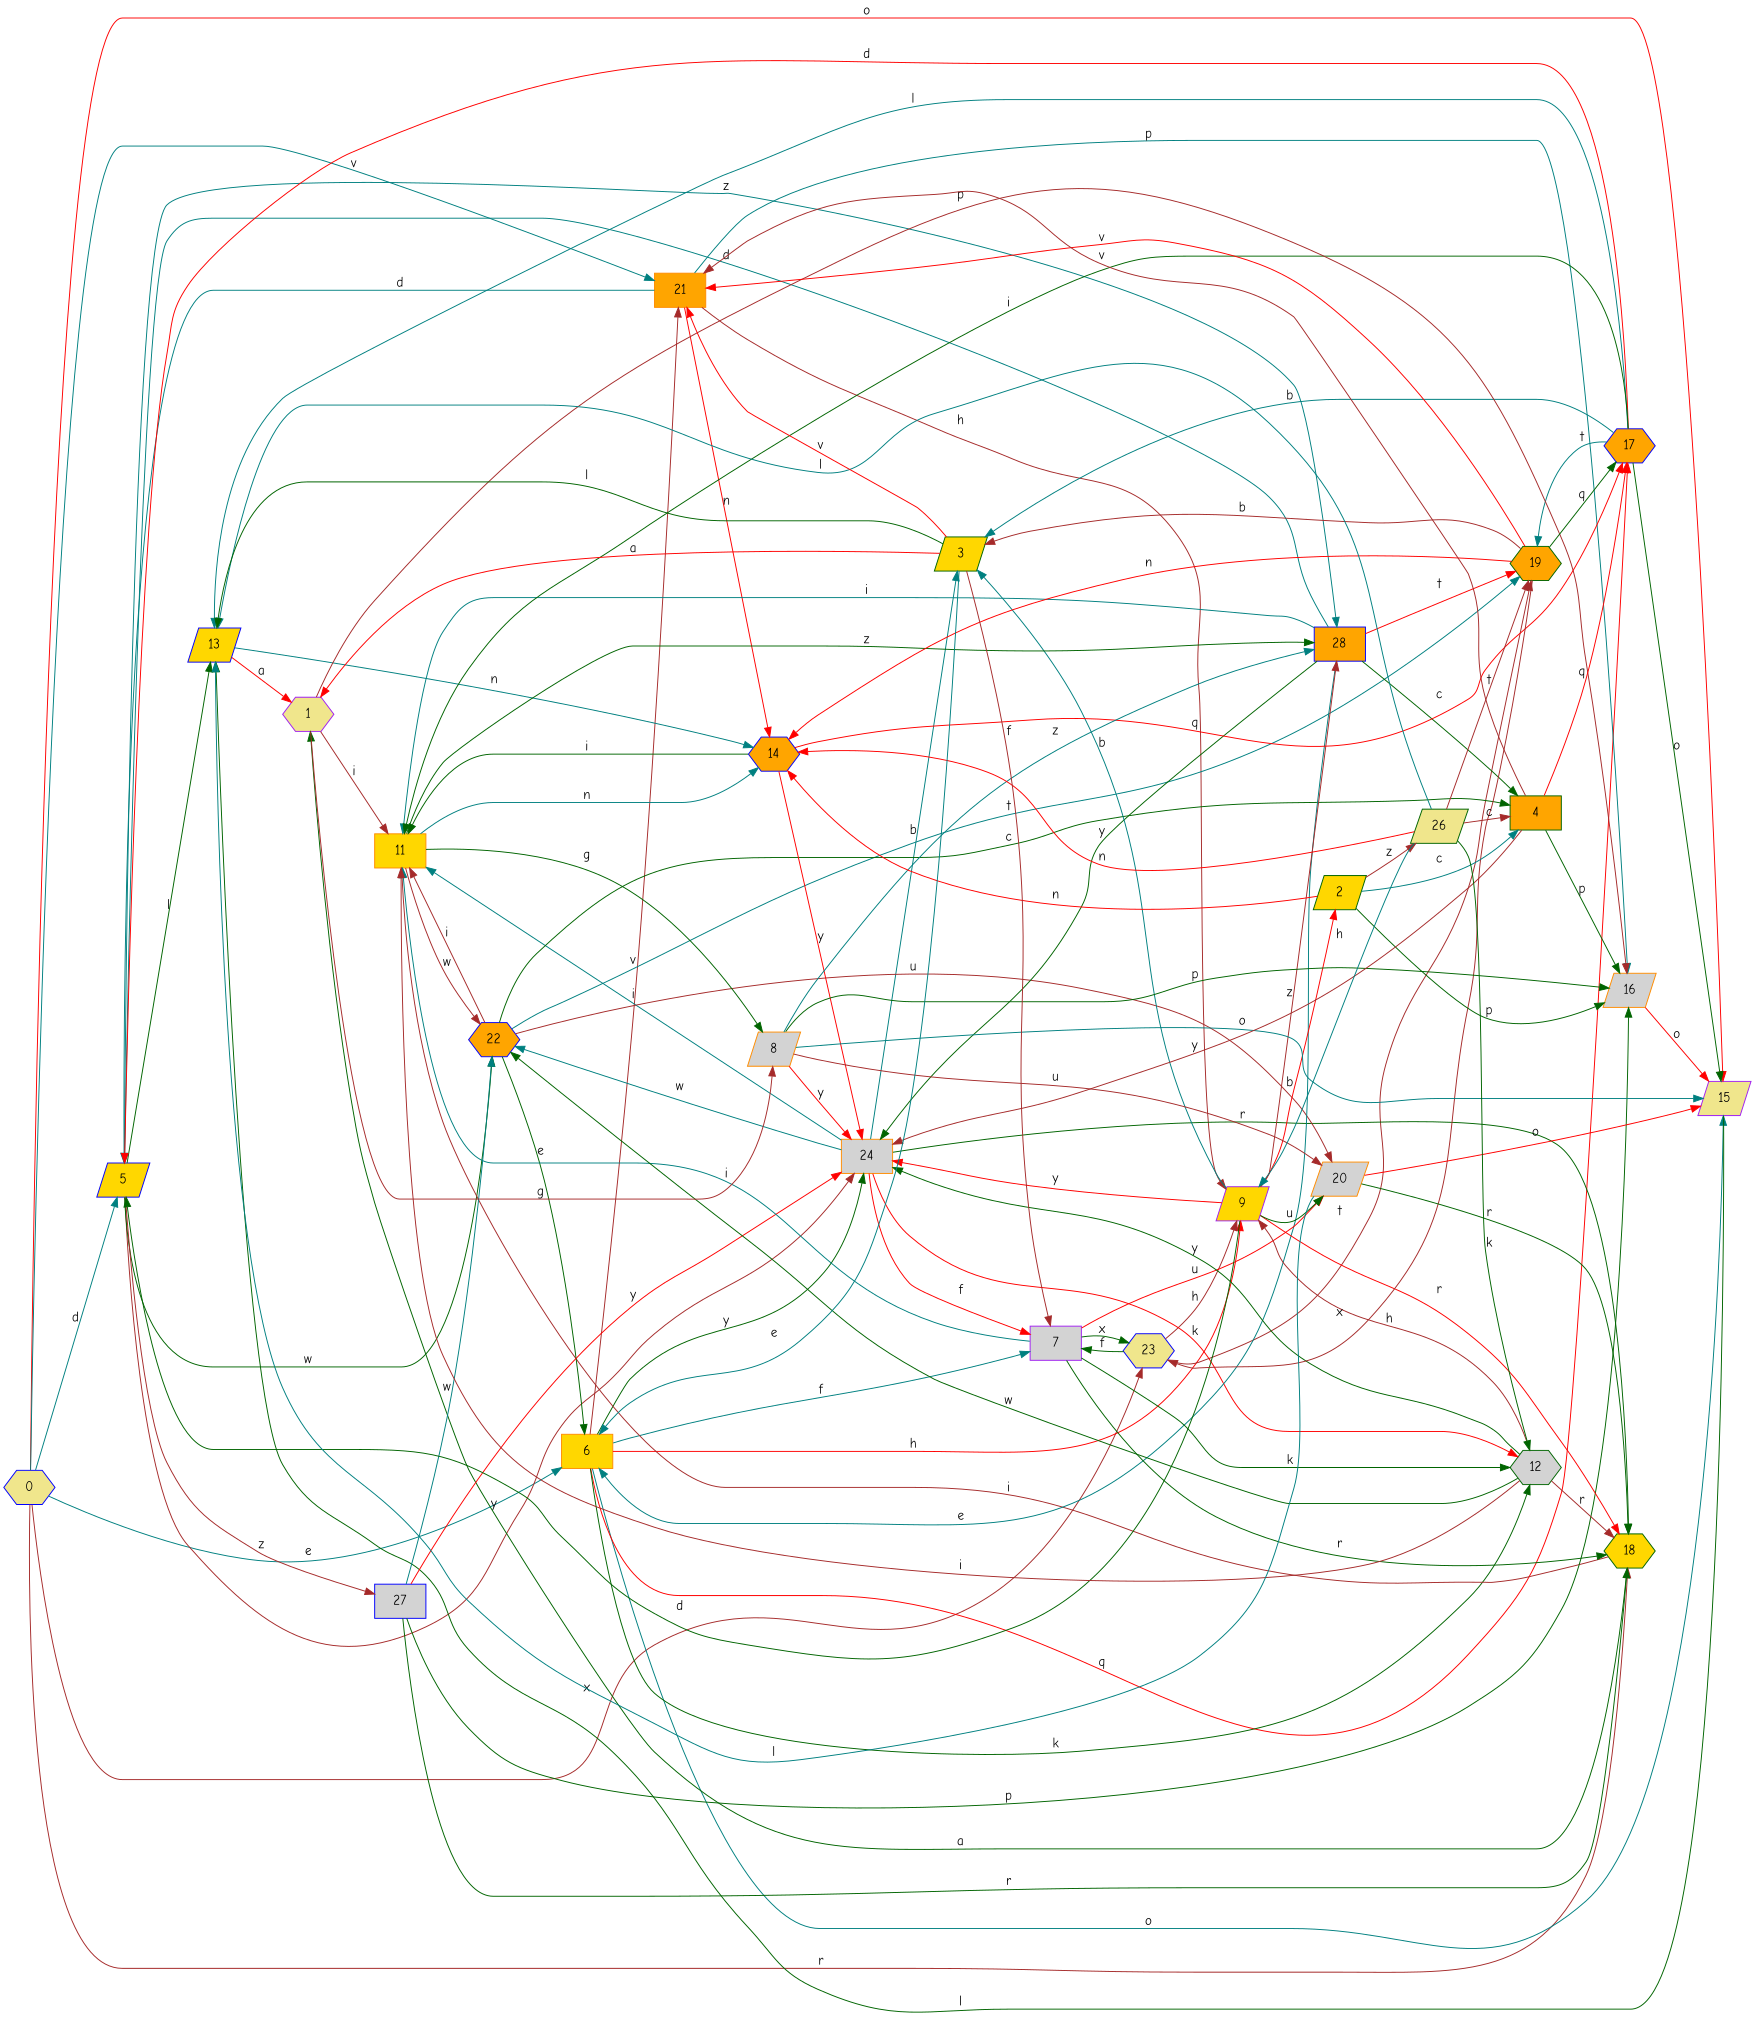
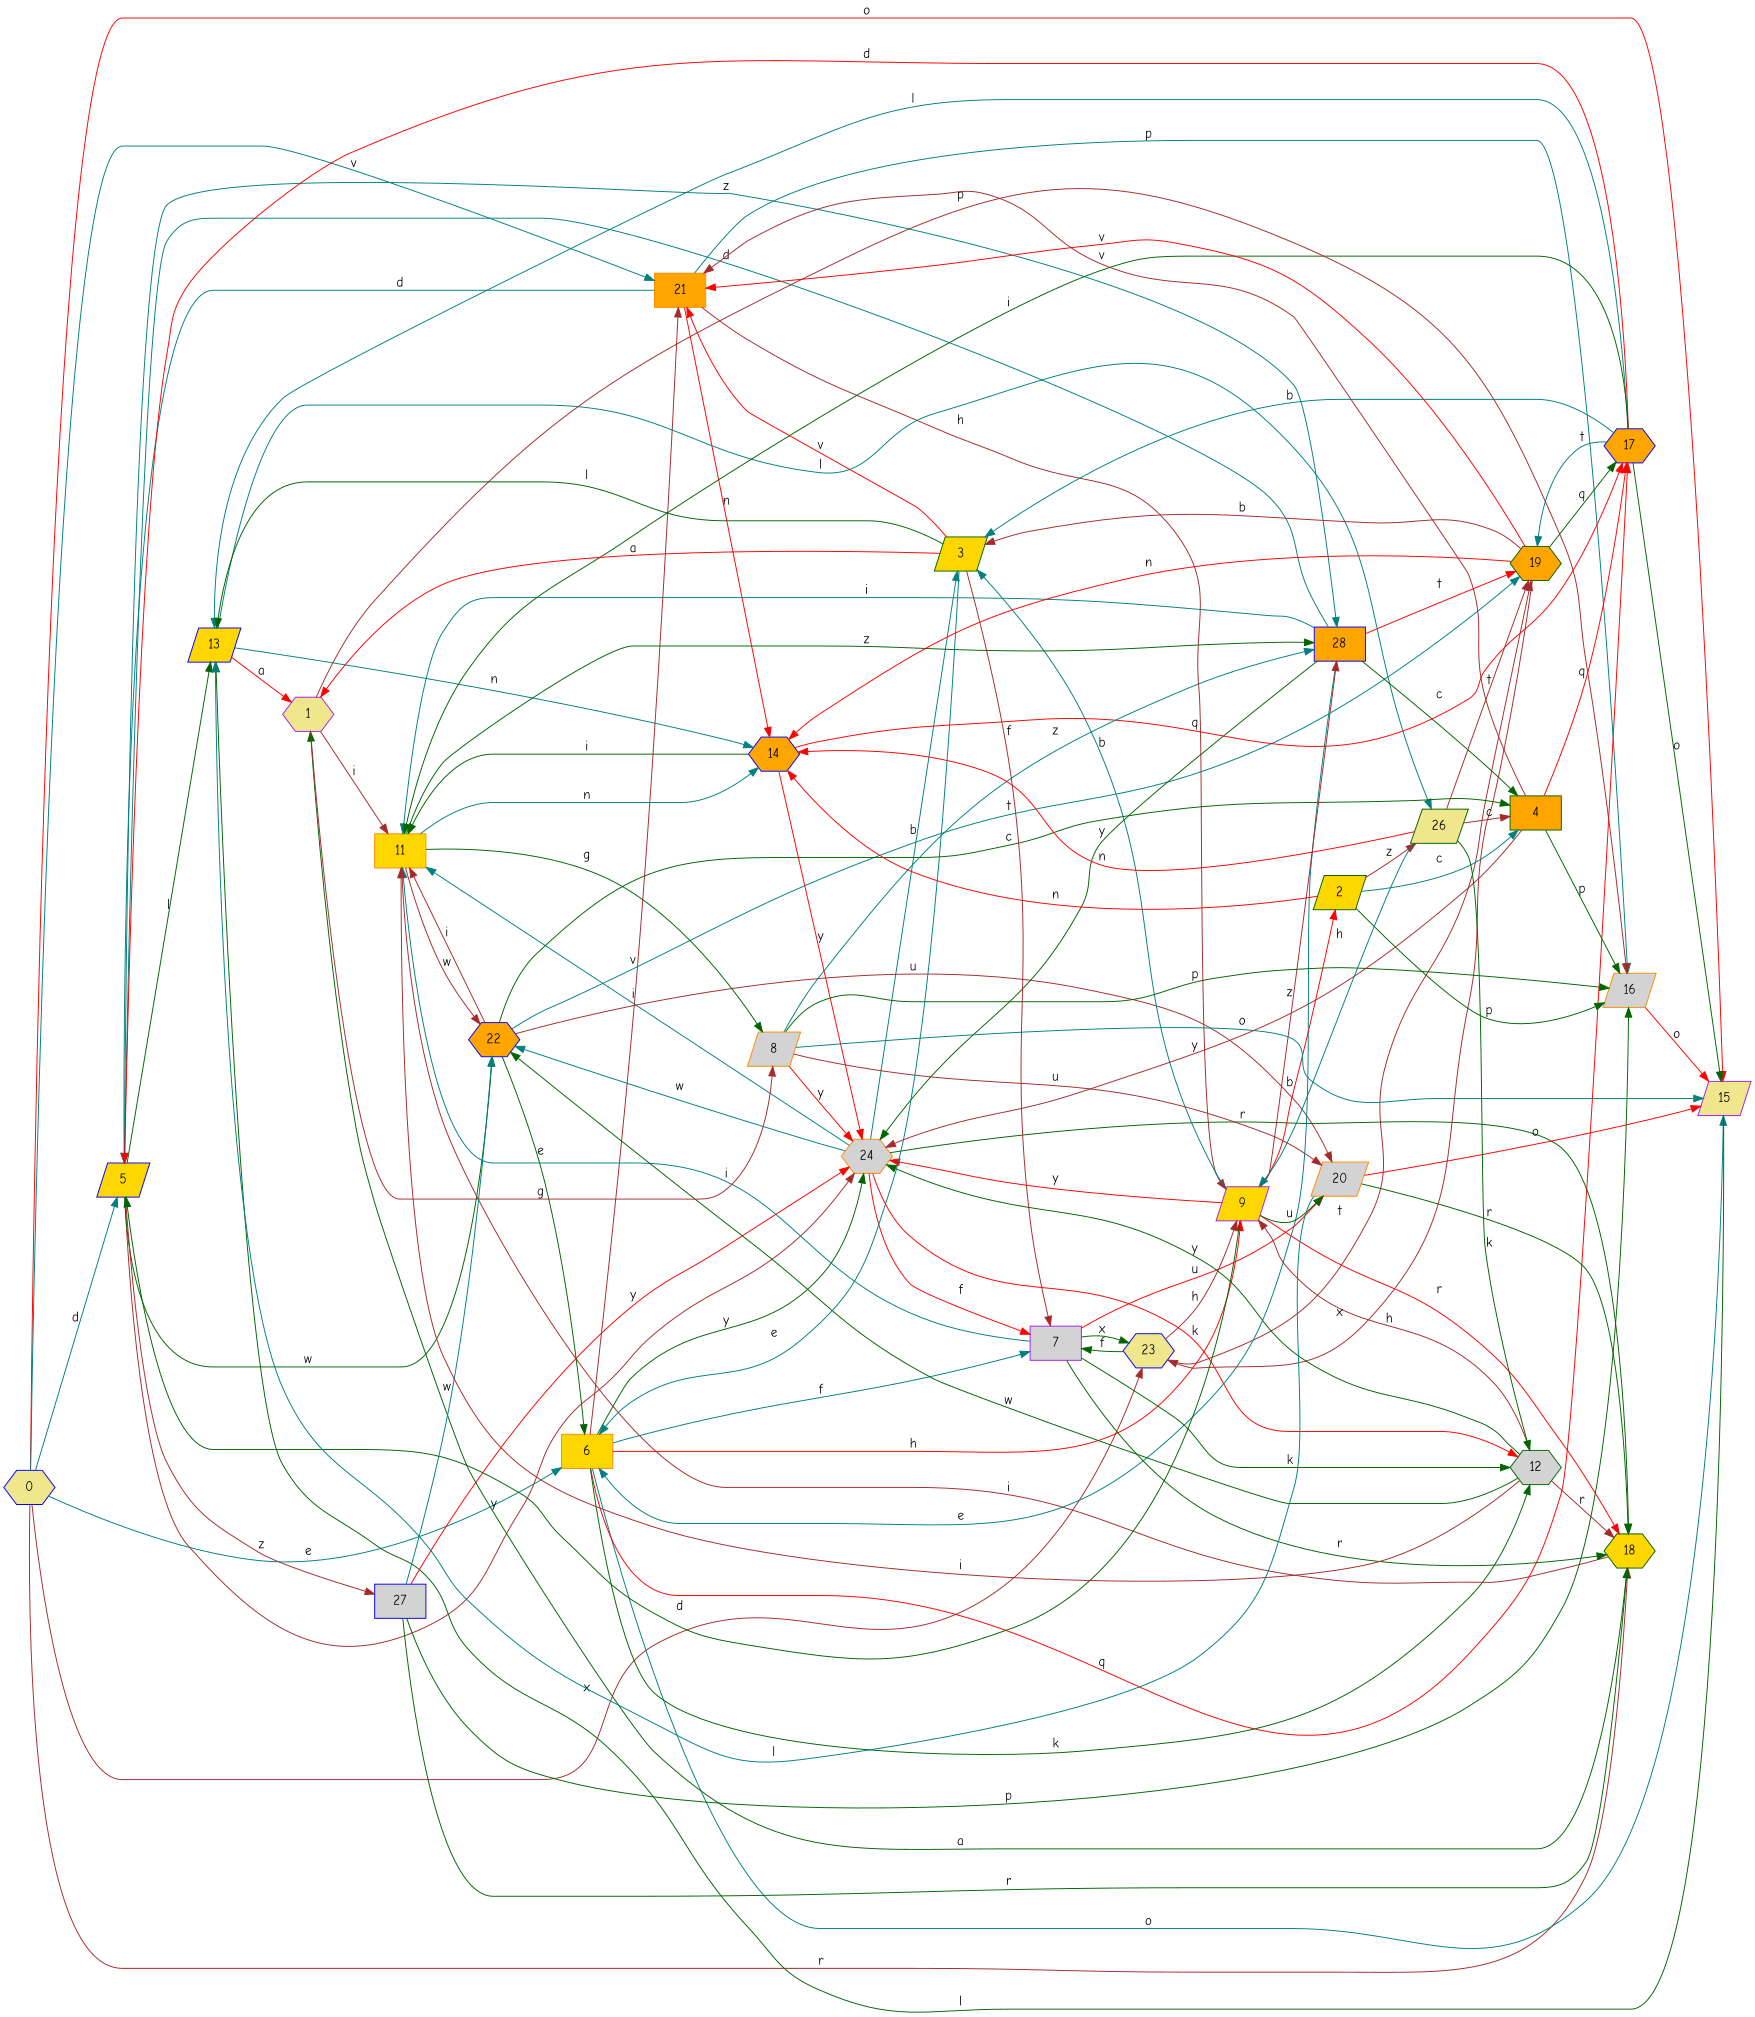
edge "26" -> "13": reversed
node "24": shape box -> hexagon
